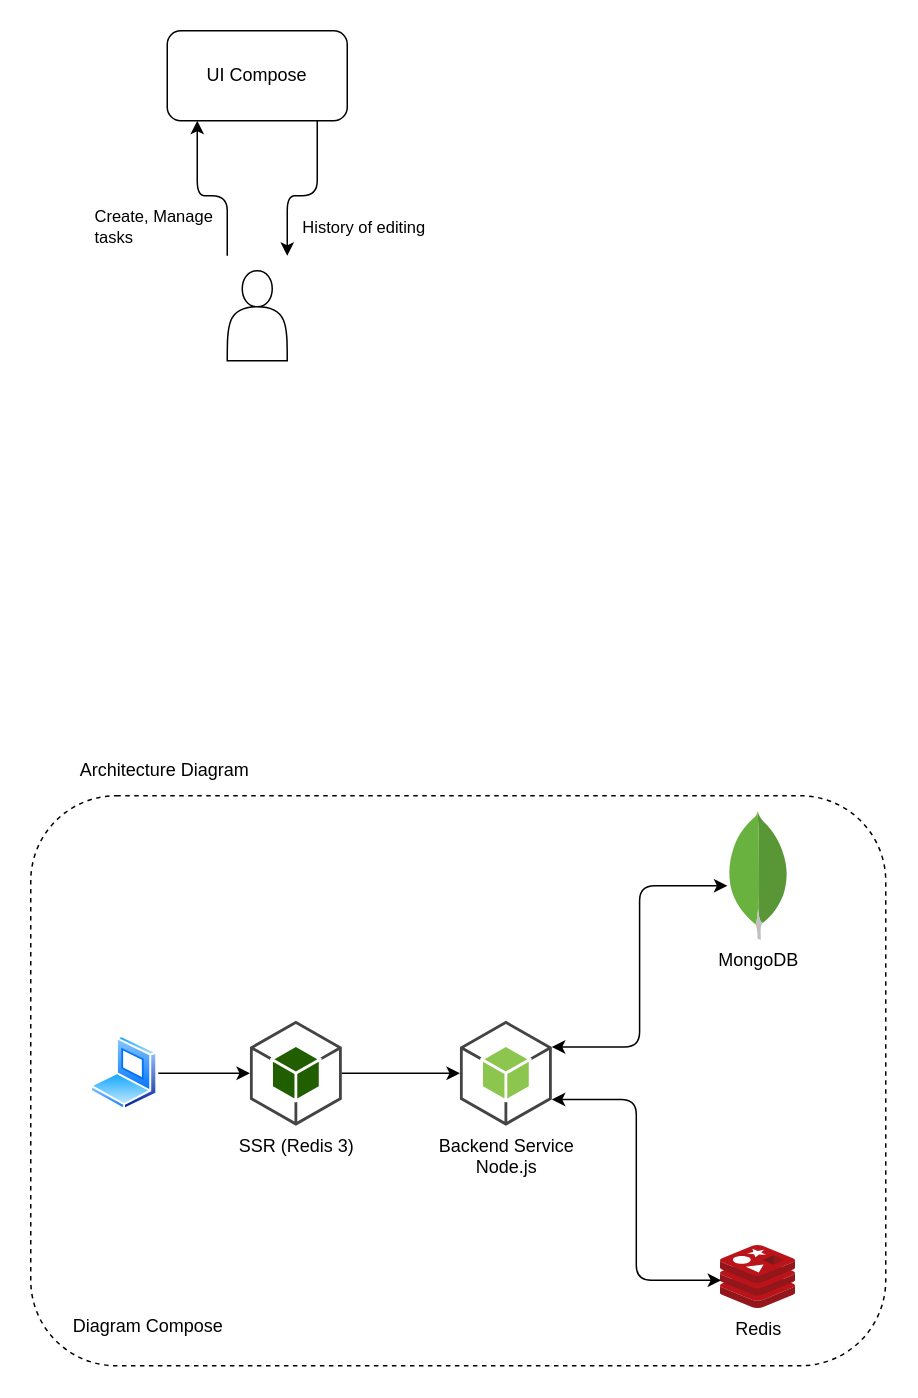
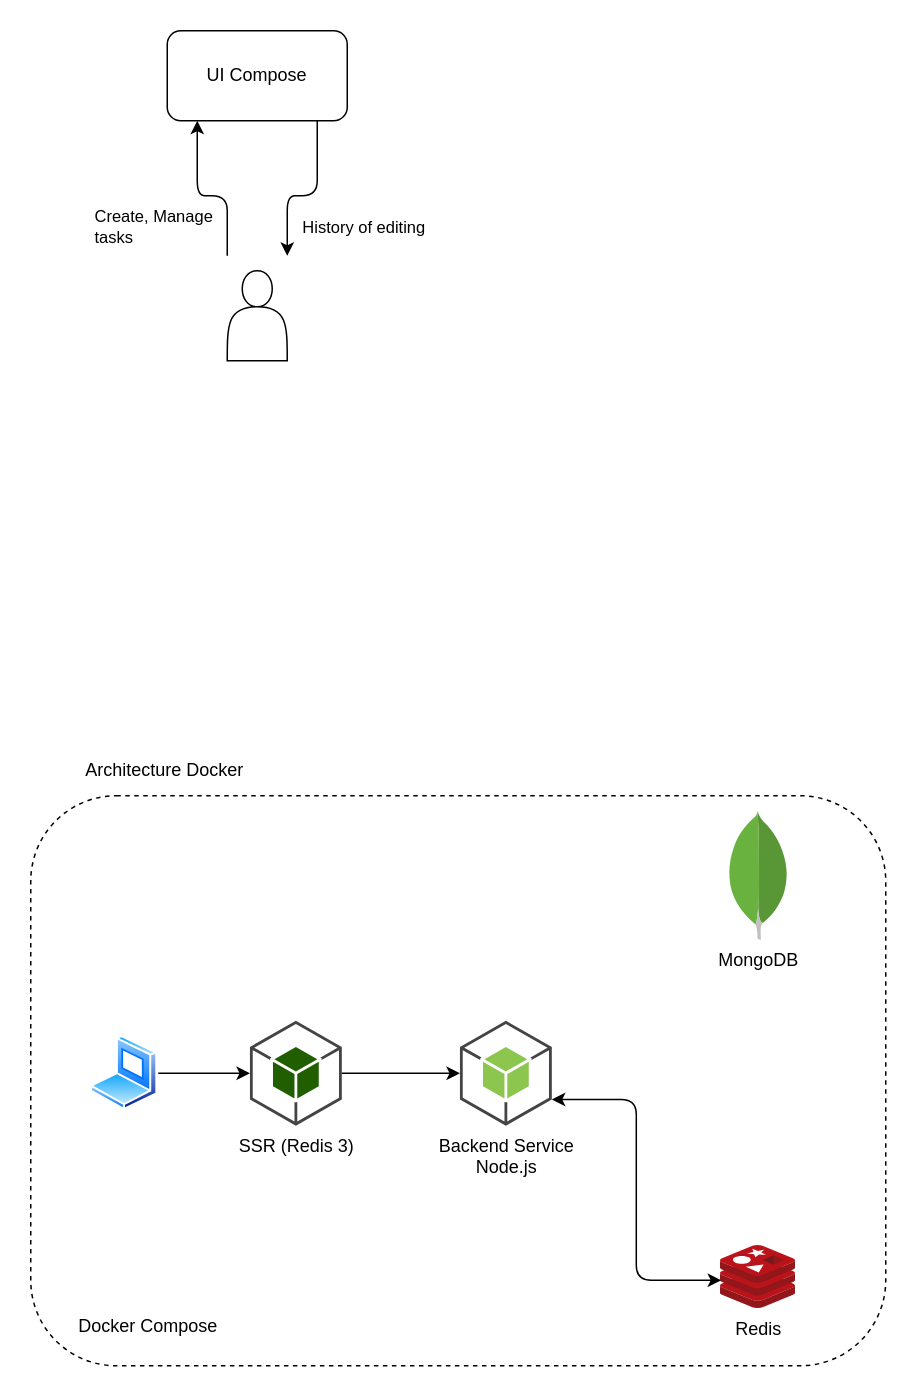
node "Architecture Diagram": label "Architecture Diagram" -> "Architecture Docker"
edge "MongoDB" -- "Backend Service Node.js": removed
node "Diagram Compose": label "Diagram Compose" -> "Docker Compose"
